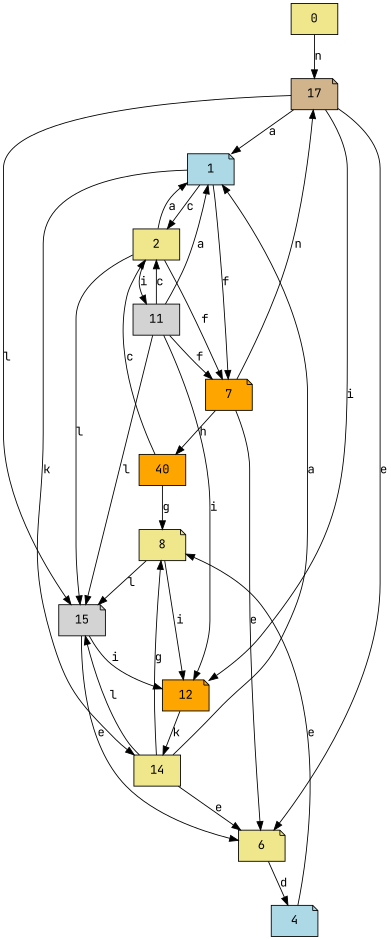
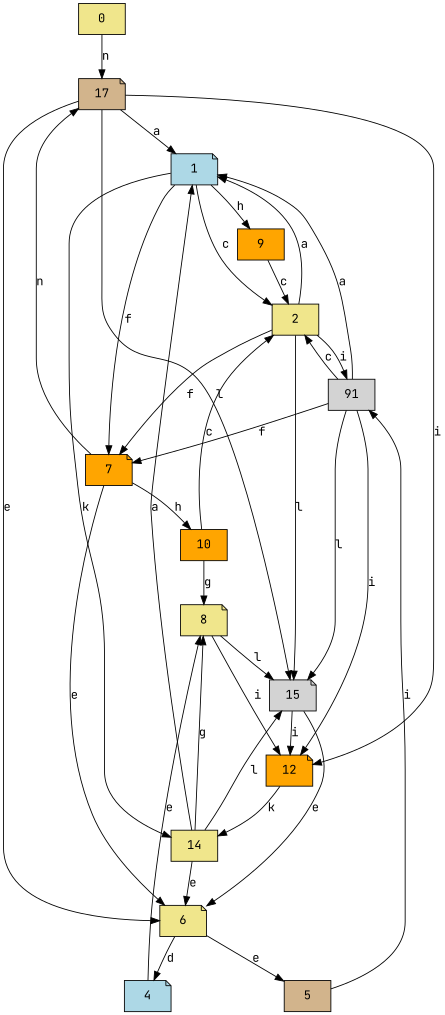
node "9": added
node "11": label "11" -> "91"
node "40": label "40" -> "10"
node "5": added
